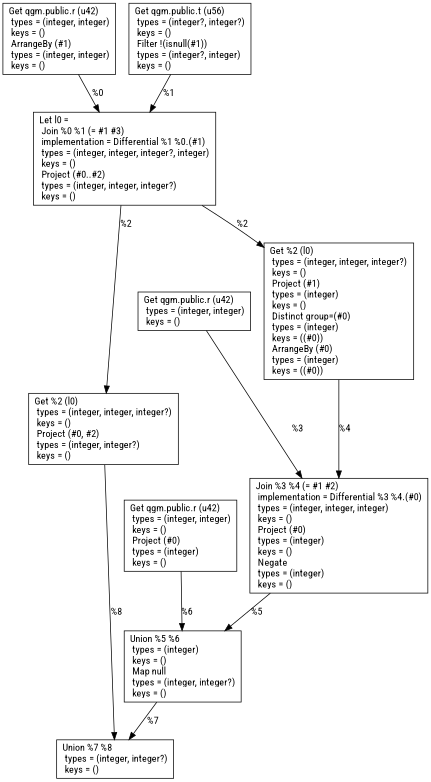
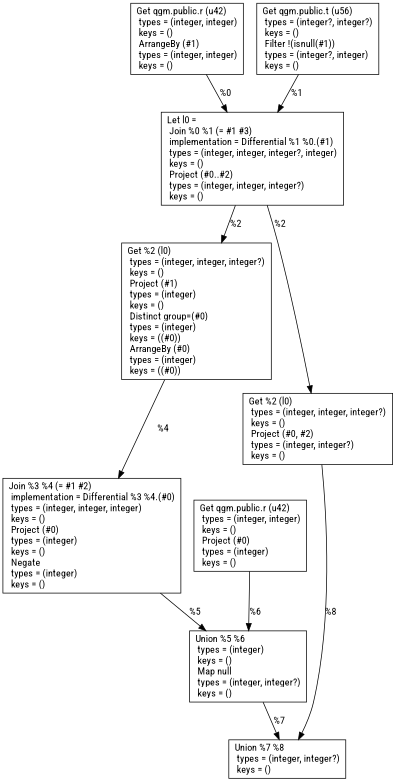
node "Get qgm.public.r (u42) types = (integer, integer) keys = ()": removed
